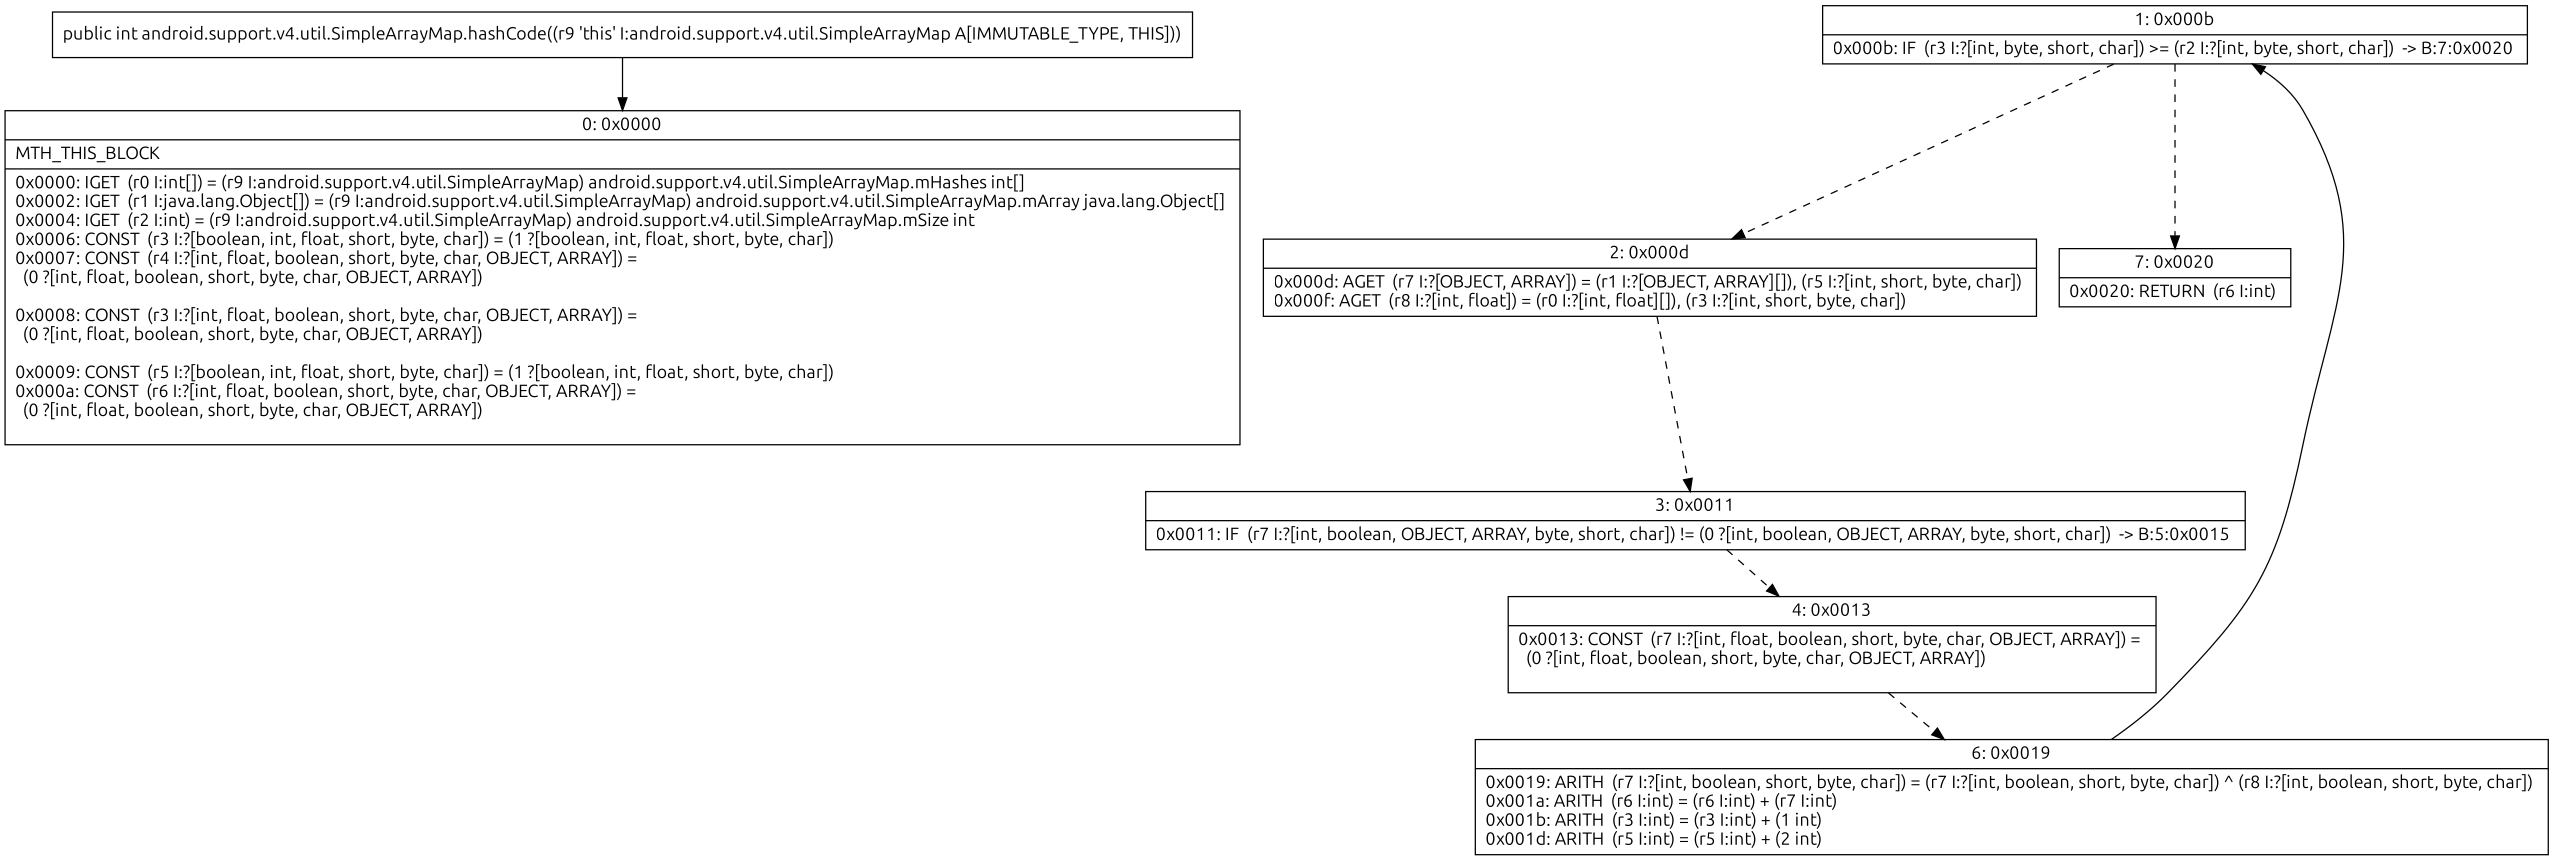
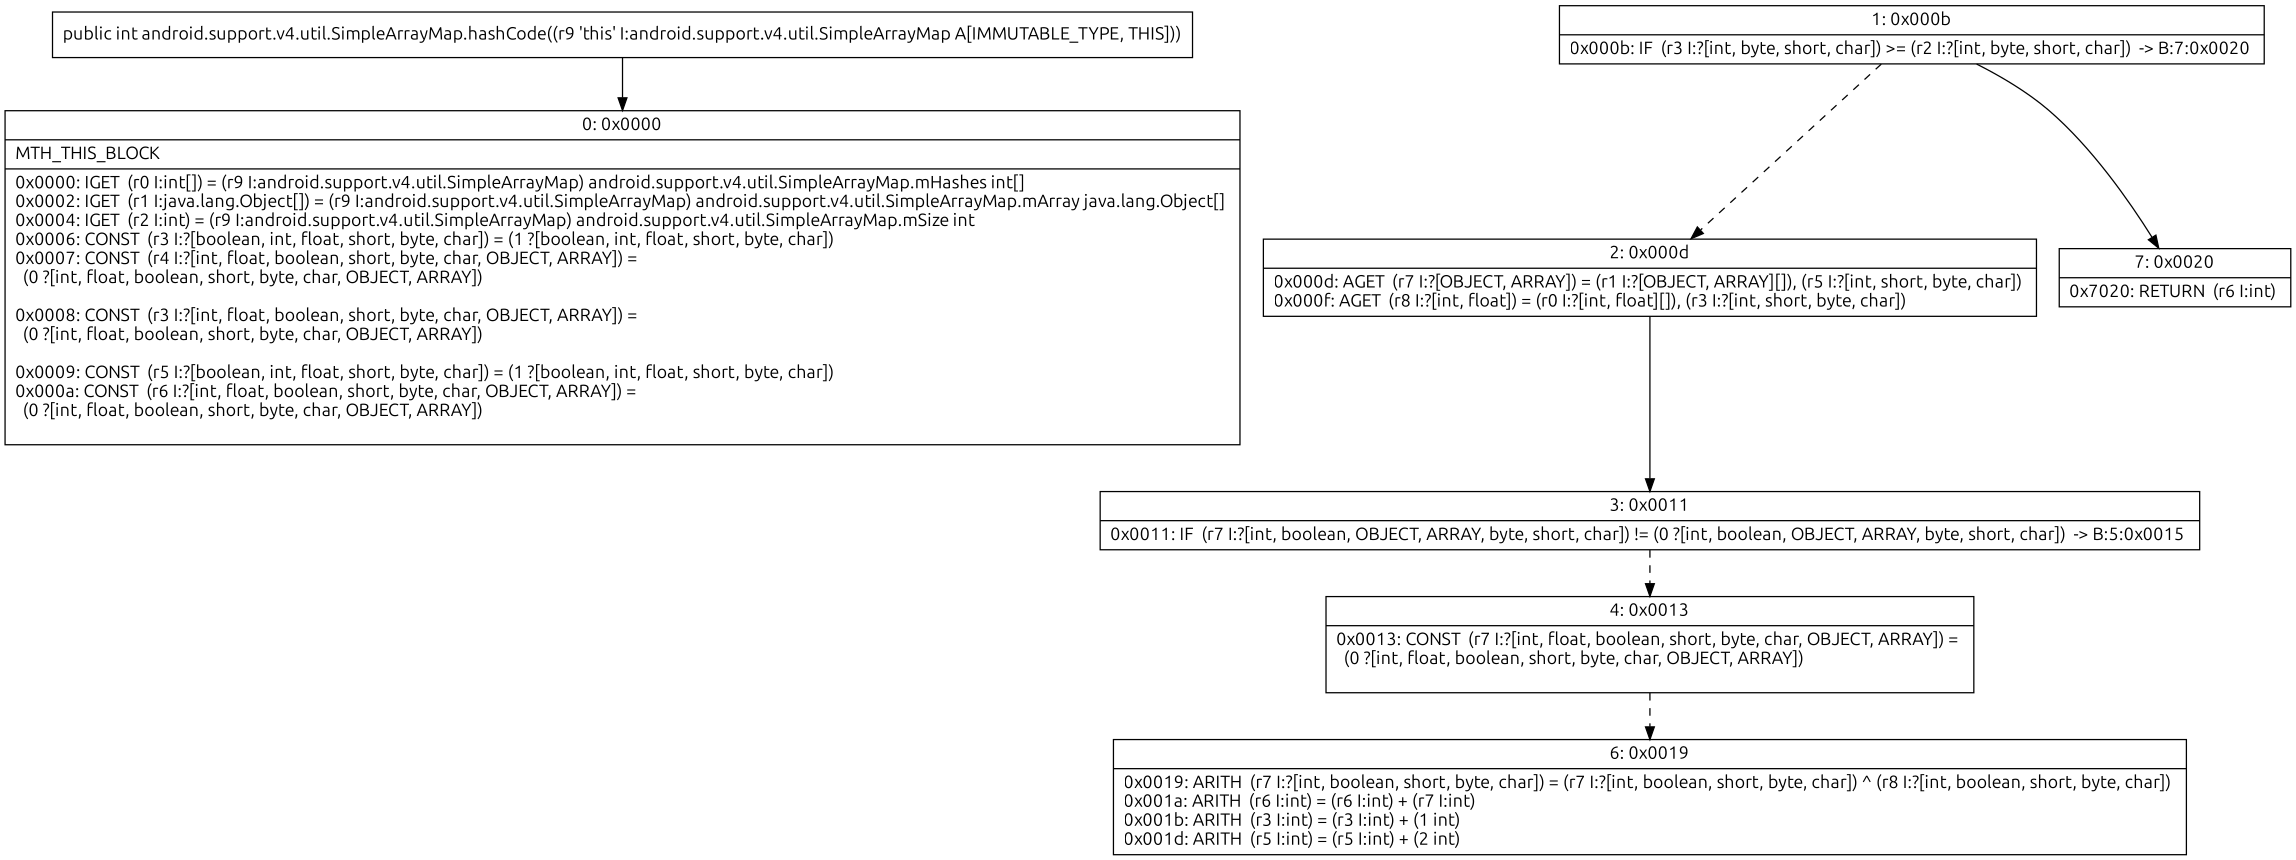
edge "1: 0x000b" -> "7: 0x0020": style dashed -> solid
node "7: 0x0020": text "0x0020: RETURN  (r6 I:int)" -> "0x7020: RETURN  (r6 I:int)"
edge "2: 0x000d" -> "3: 0x0011": style dashed -> solid
edge "6: 0x0019" -> "1: 0x000b": removed
